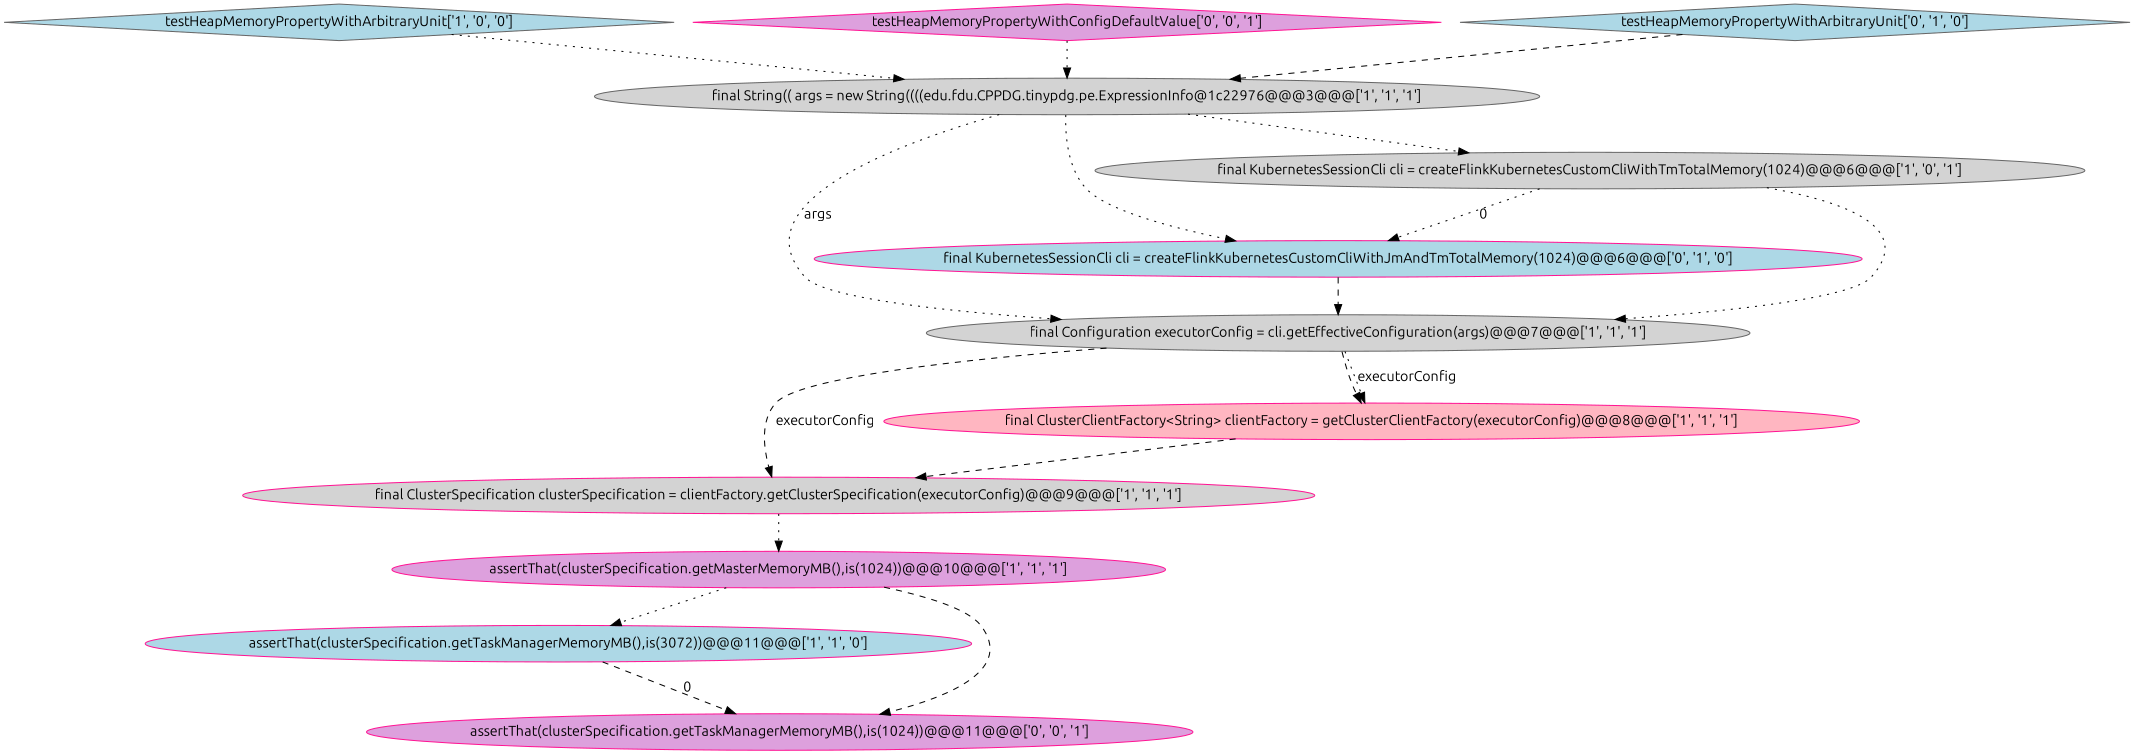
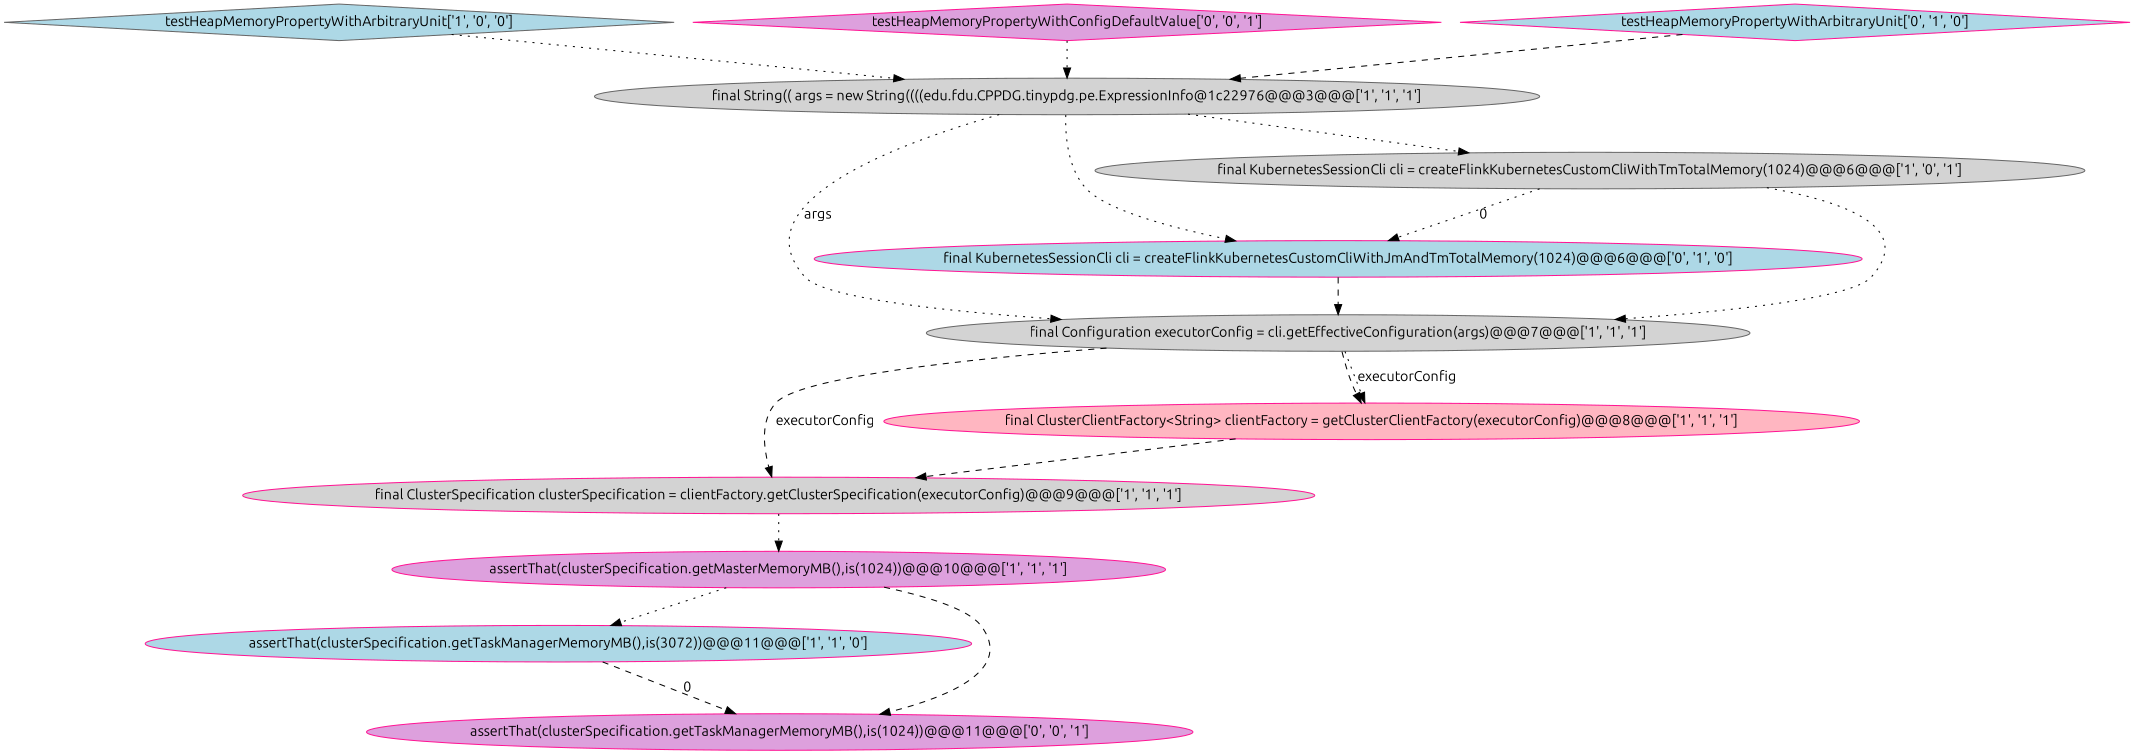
node "testHeapMemoryPropertyWithArbitraryUnit['0', '1', '0']": color gray40 -> deeppink
